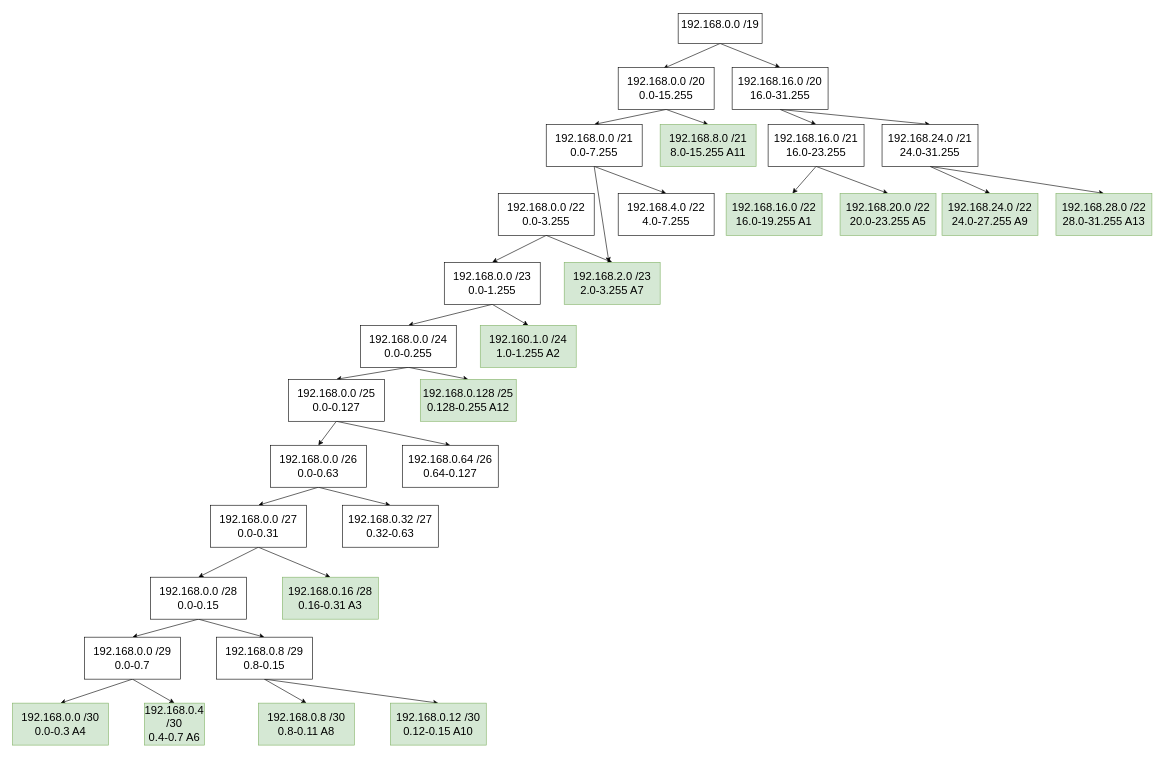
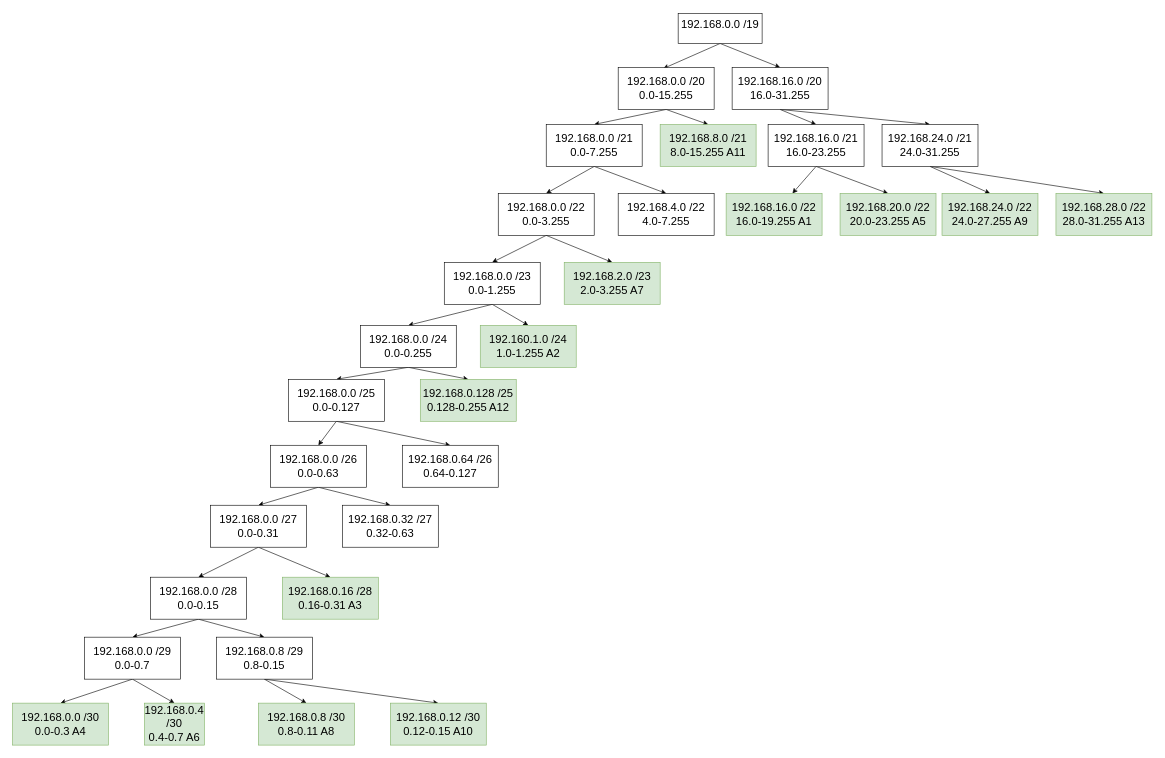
edge "192.168.0.0 /21 0.0-7.255" -> "192.168.2.0 /23 2.0-3.255 A7": now "192.168.0.0 /21 0.0-7.255" -> "192.168.0.0 /22 0.0-3.255"
